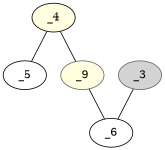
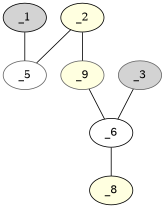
node "_1": added
node "_4": label "_4" -> "_2"
node "_5": color black -> gray40
node "_8": added
